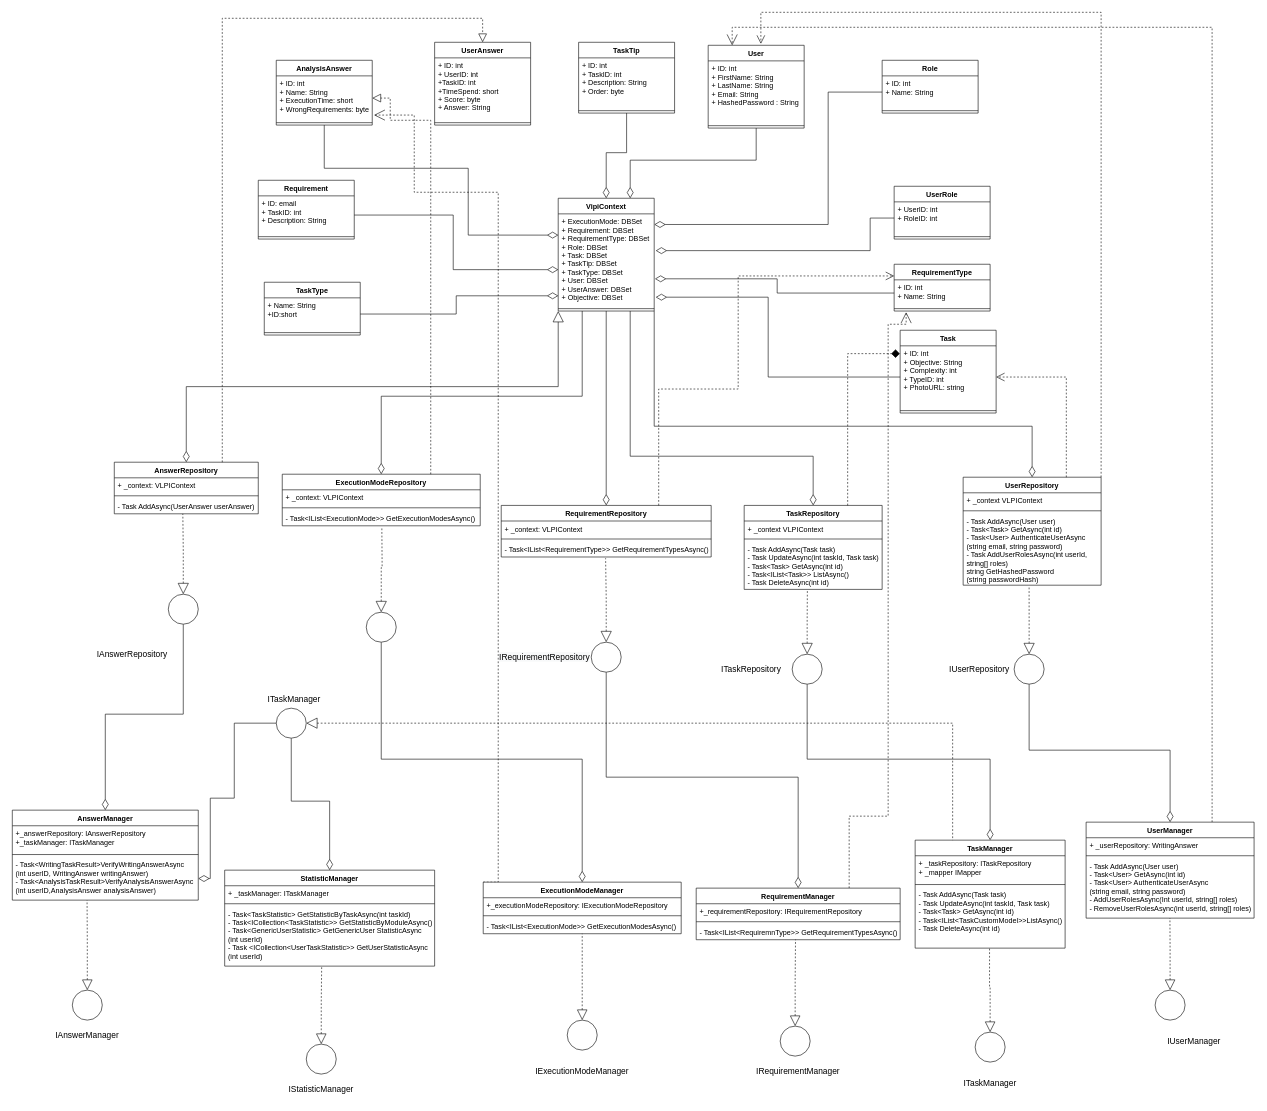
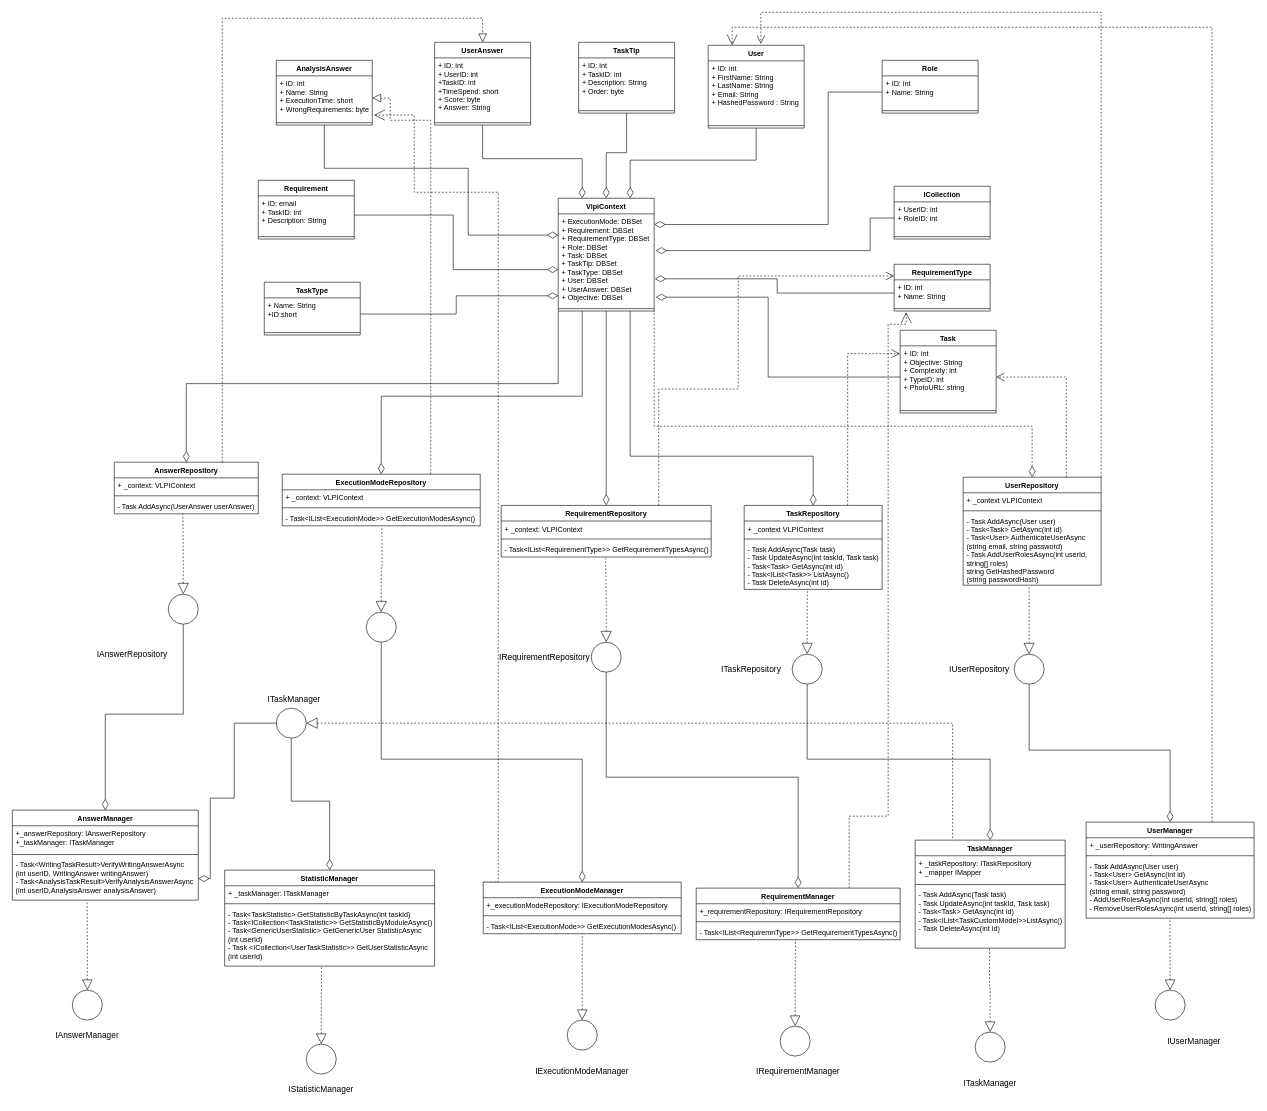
edge "UserAnswer" -> "VipiContext": added
node "UserRole": label "UserRole" -> "ICollection"
edge "VipiContext" -- "AnswerRepository": arrowhead block -> none
edge "TaskRepository" -> "+ ID: int + Objective: String + Complexity: int + TypeID: int + PhotoURL: string": arrowhead diamond -> open
edge "VipiContext" -> "UserRepository": style solid -> dashed
